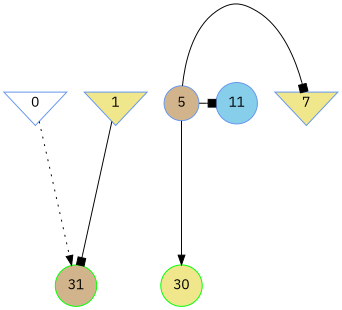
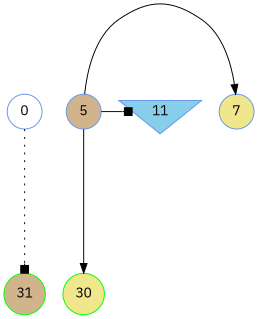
edge "5" -> "7": arrowhead box -> normal
node "0": shape invtriangle -> circle
node "1": removed
node "11": shape circle -> invtriangle
node "7": shape invtriangle -> circle
edge "0" -> "31": arrowhead normal -> box
